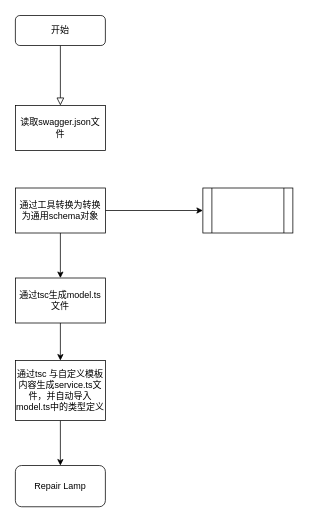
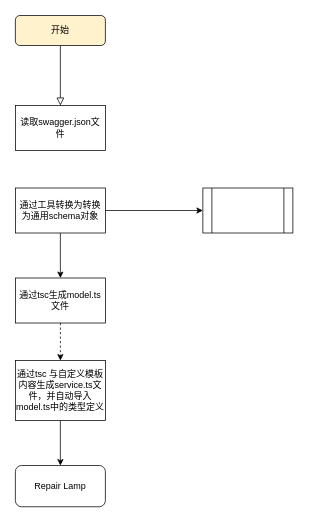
node "开始": fillcolor #ffffff -> #fff2cc
edge "通过tsc生成model.ts文件" -> "通过tsc 与自定义模板内容生成service.ts文件，并自动导入model.ts中的类型定义": style solid -> dashed
